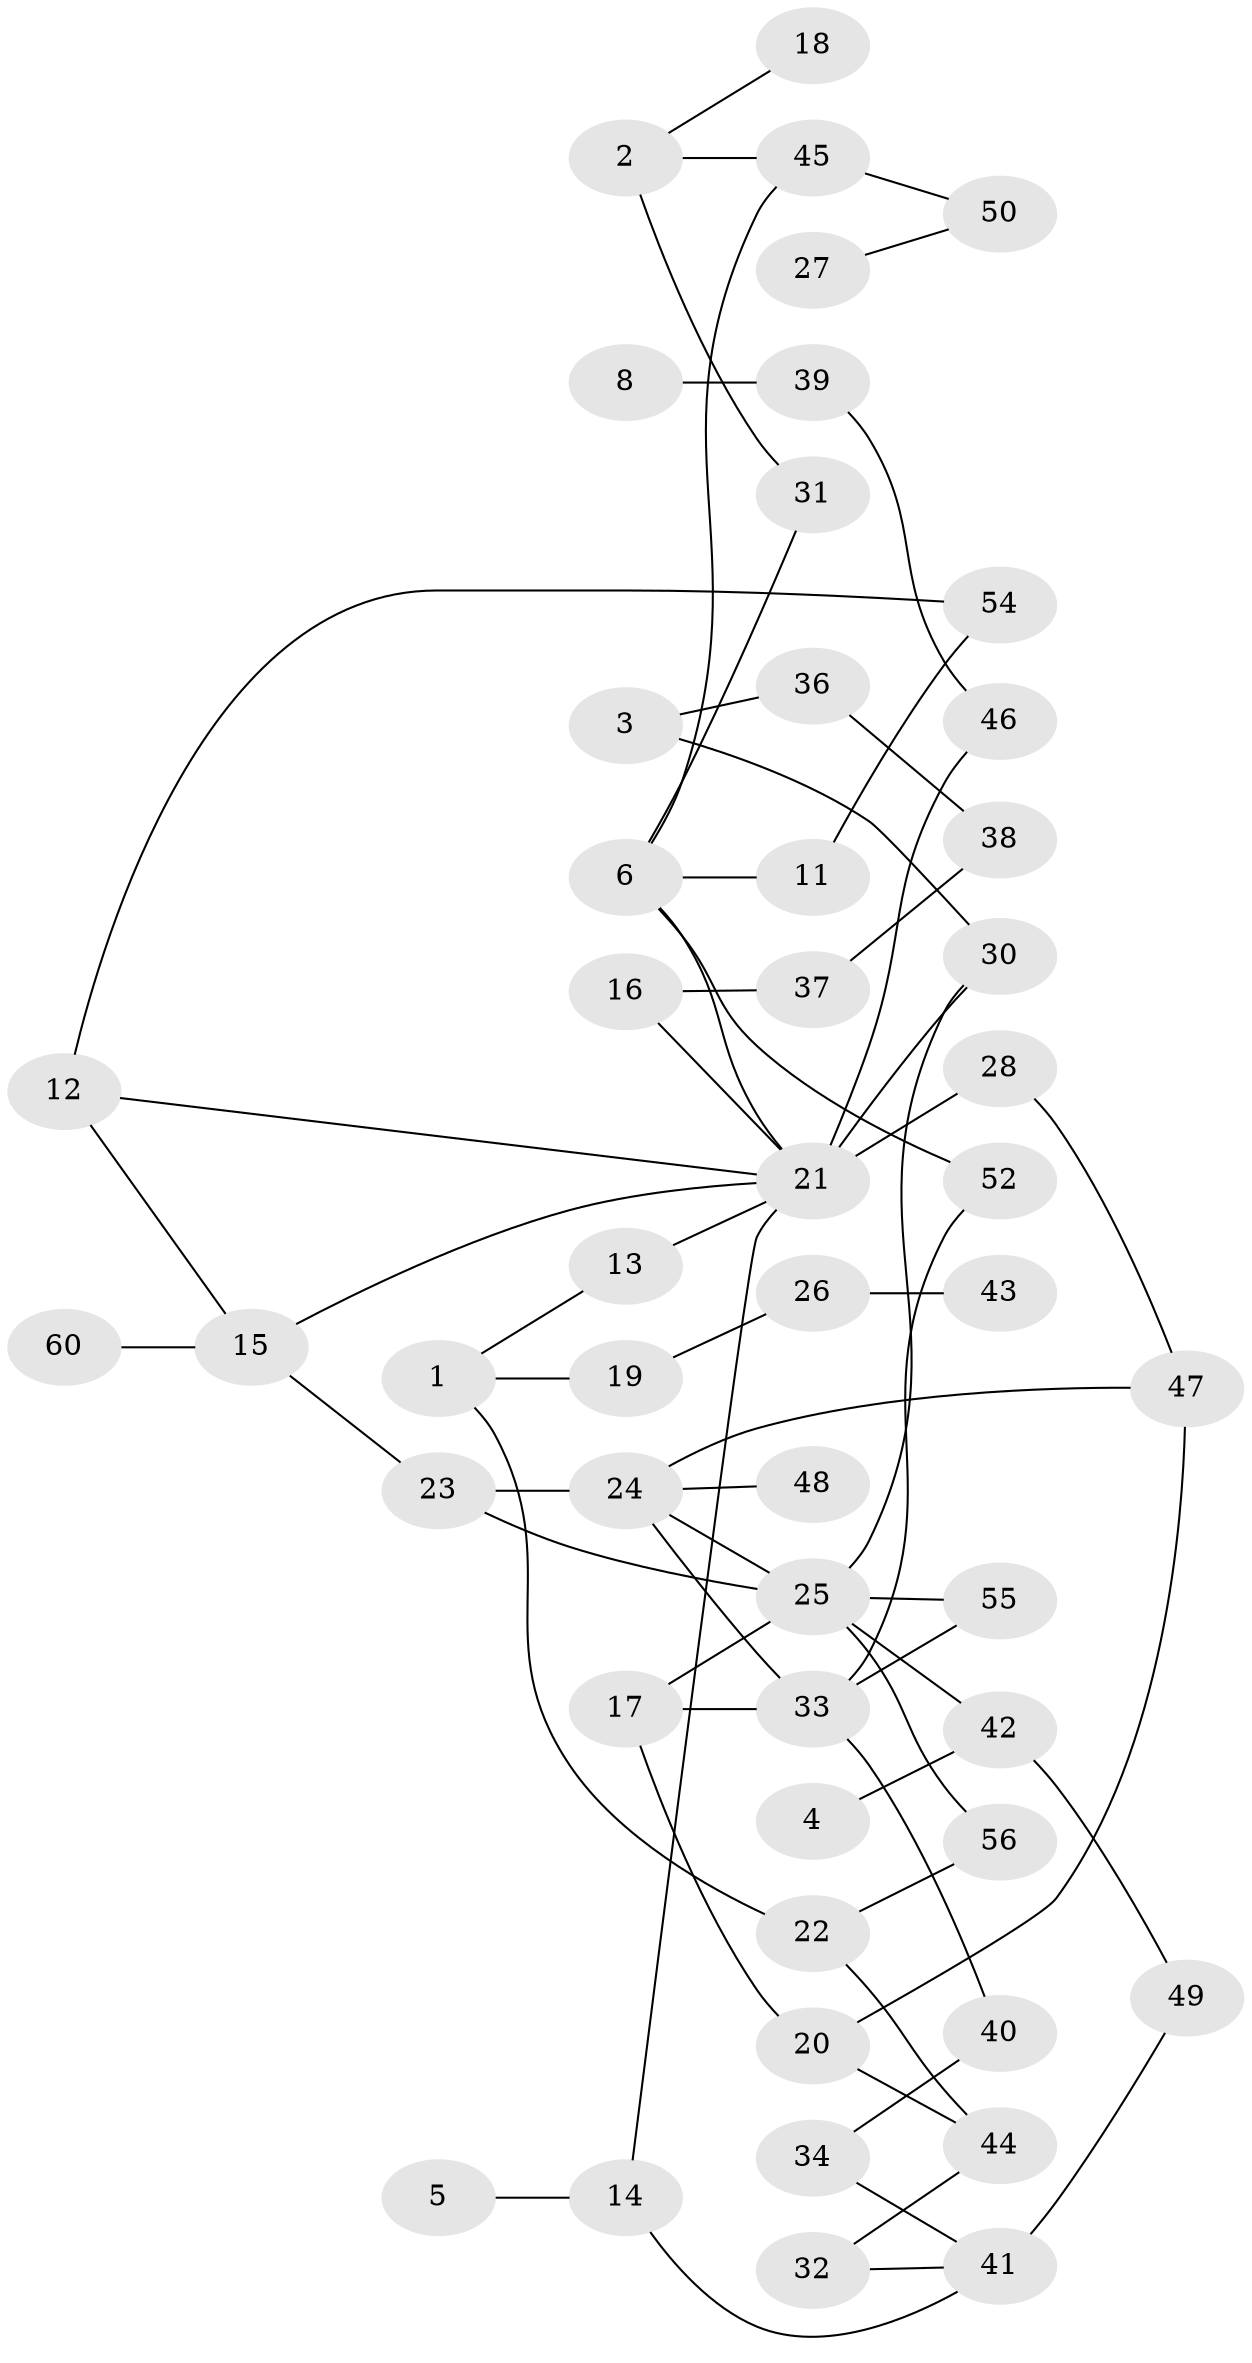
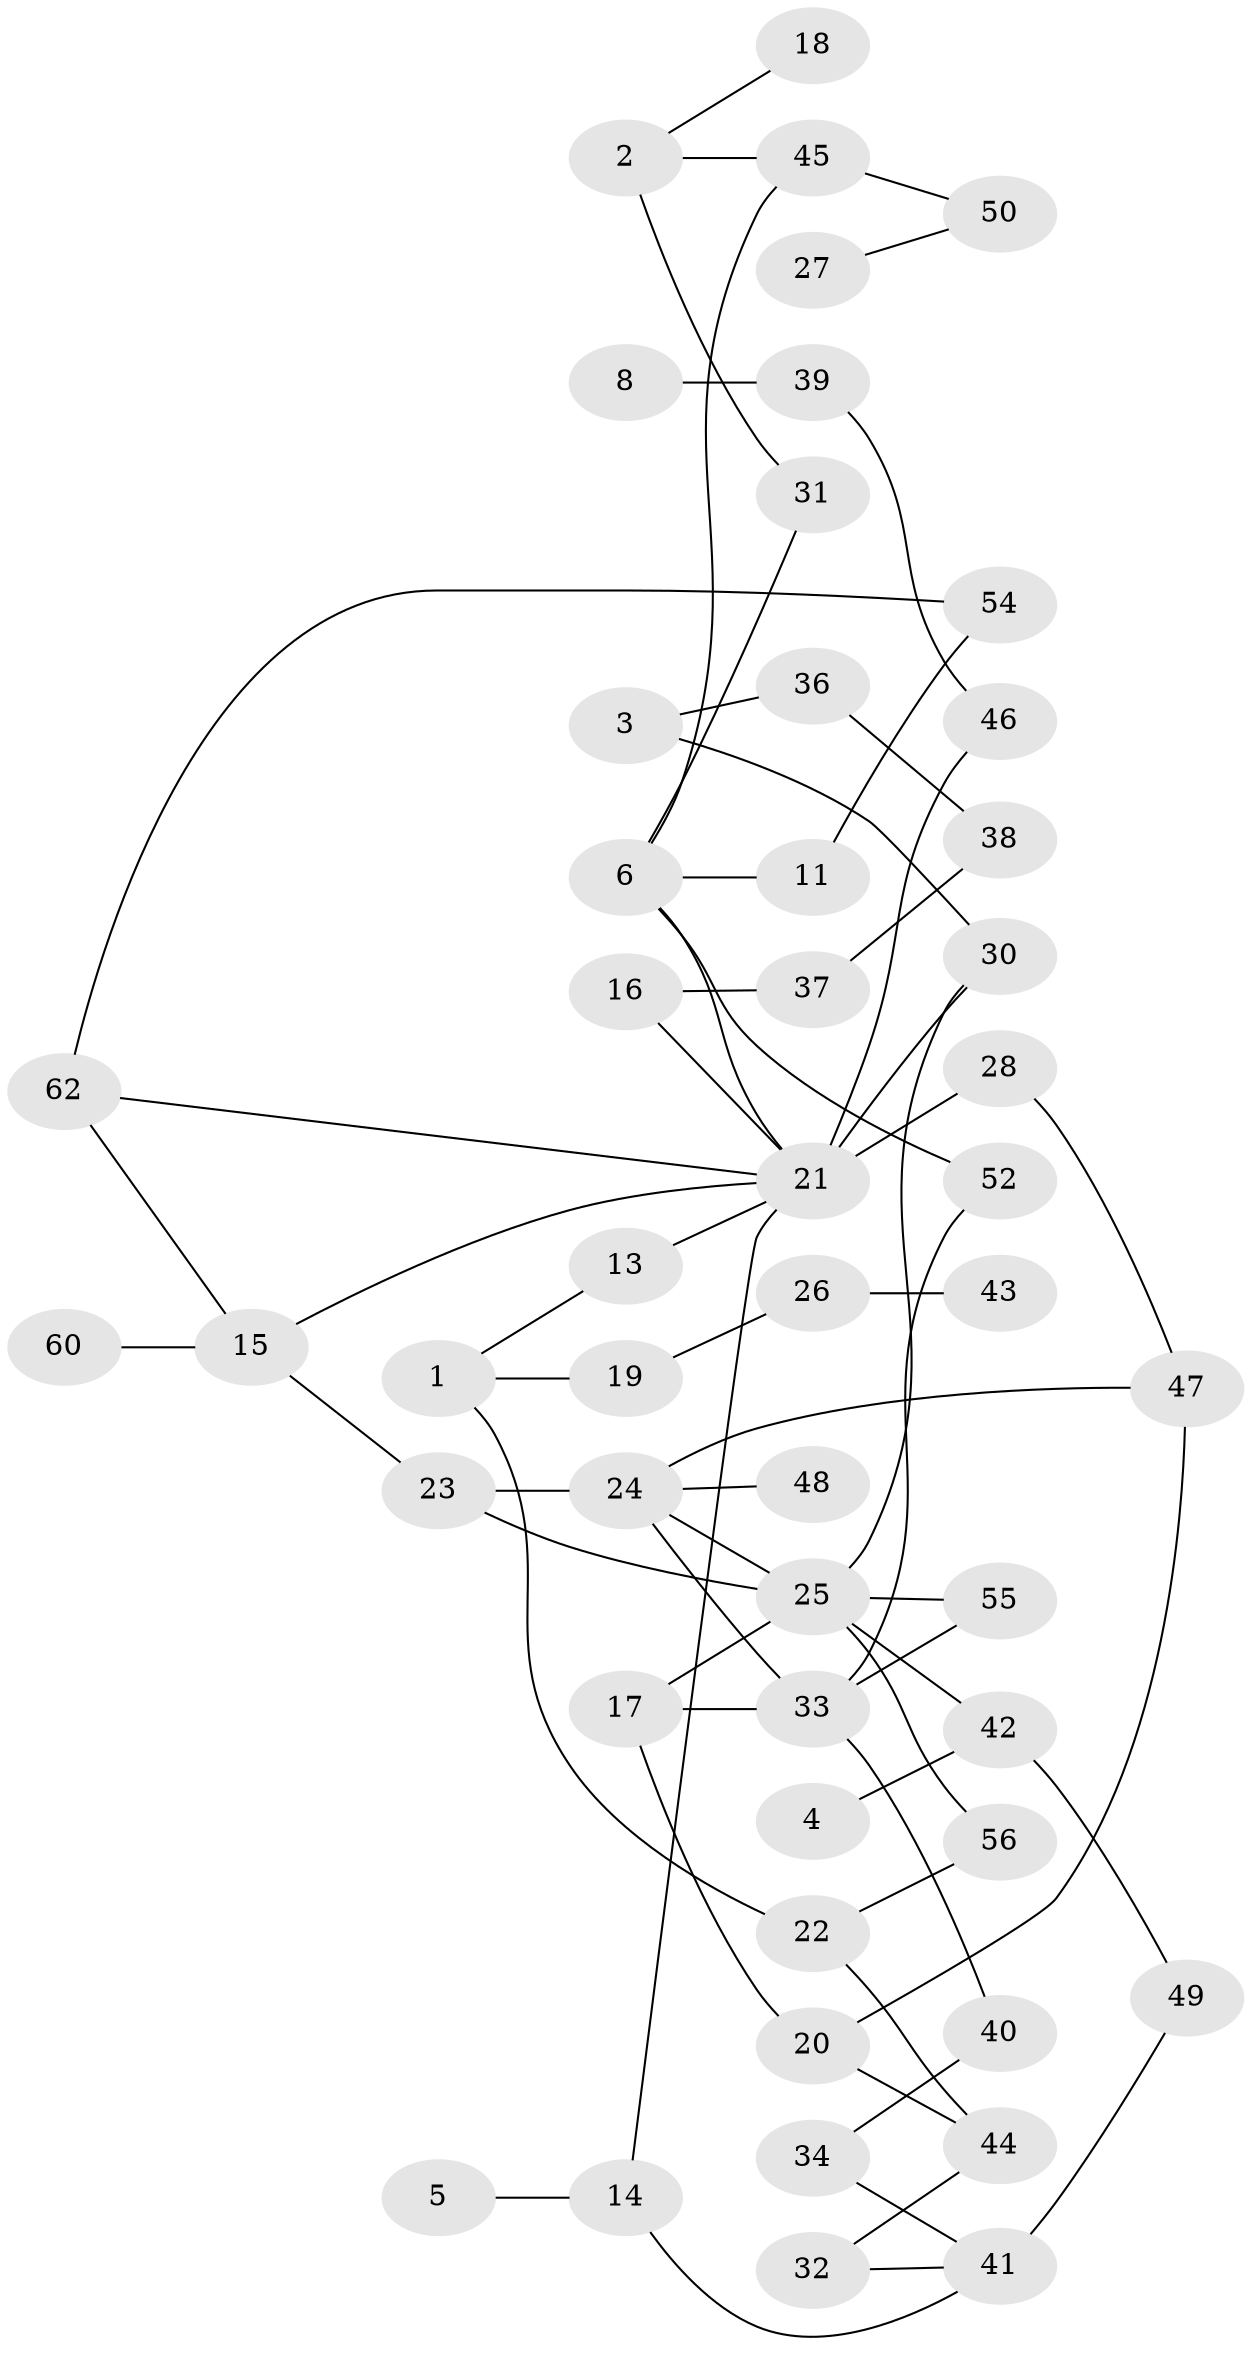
node "12": label "12" -> "62"
